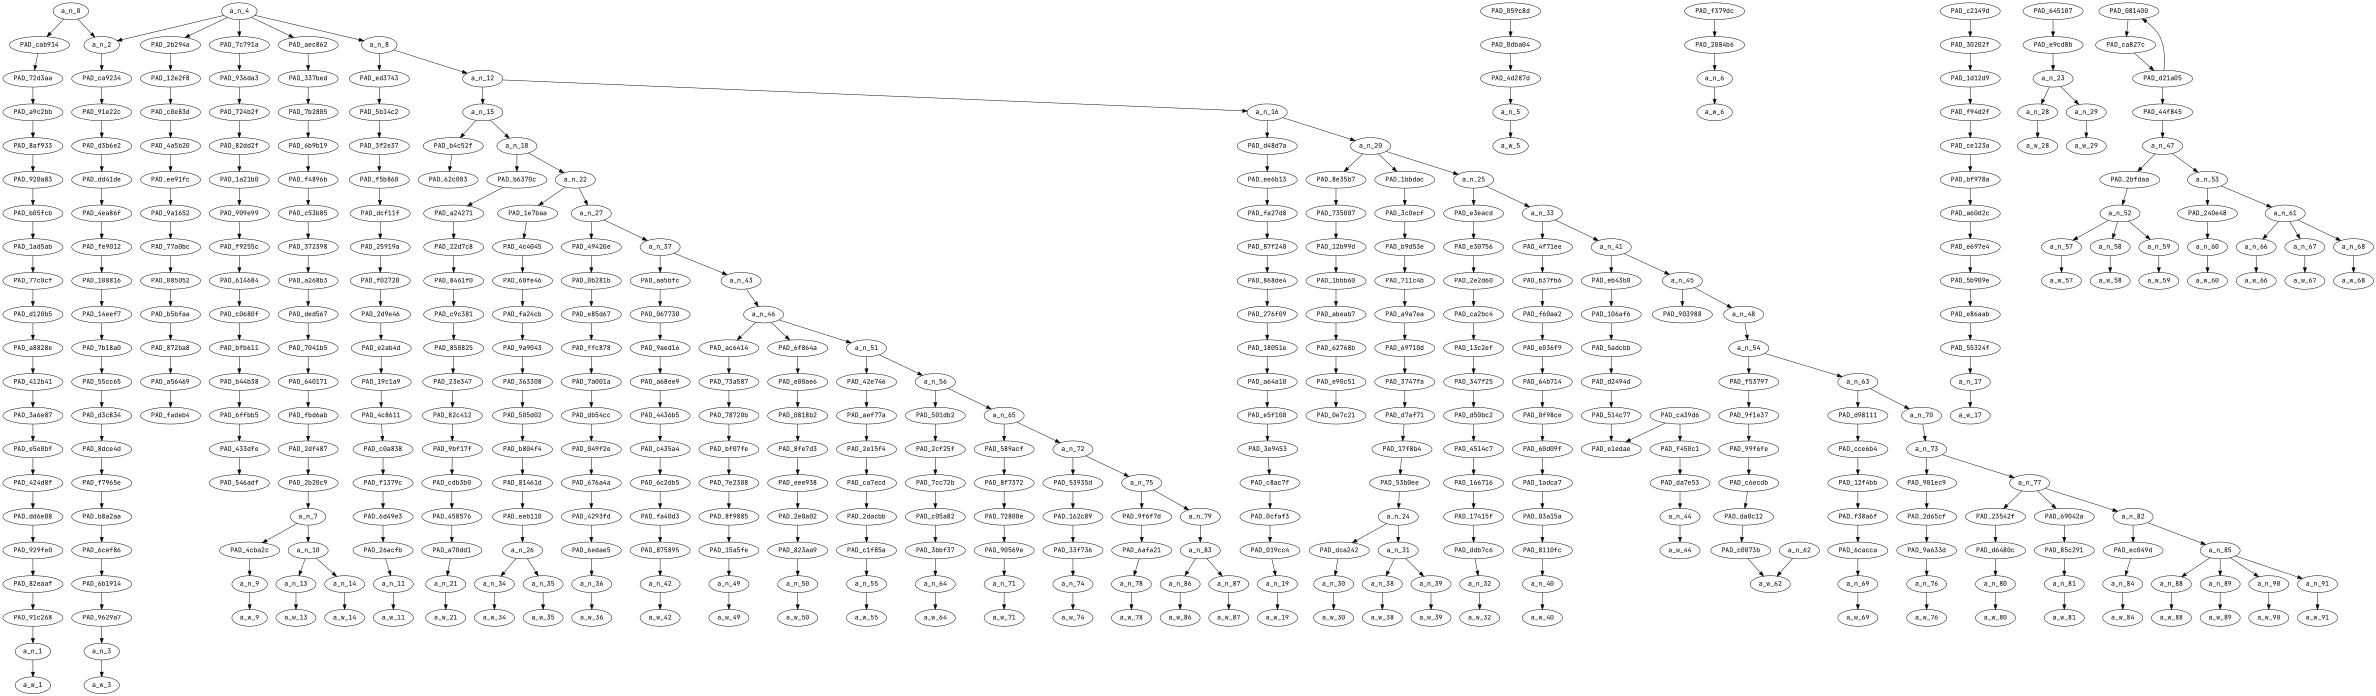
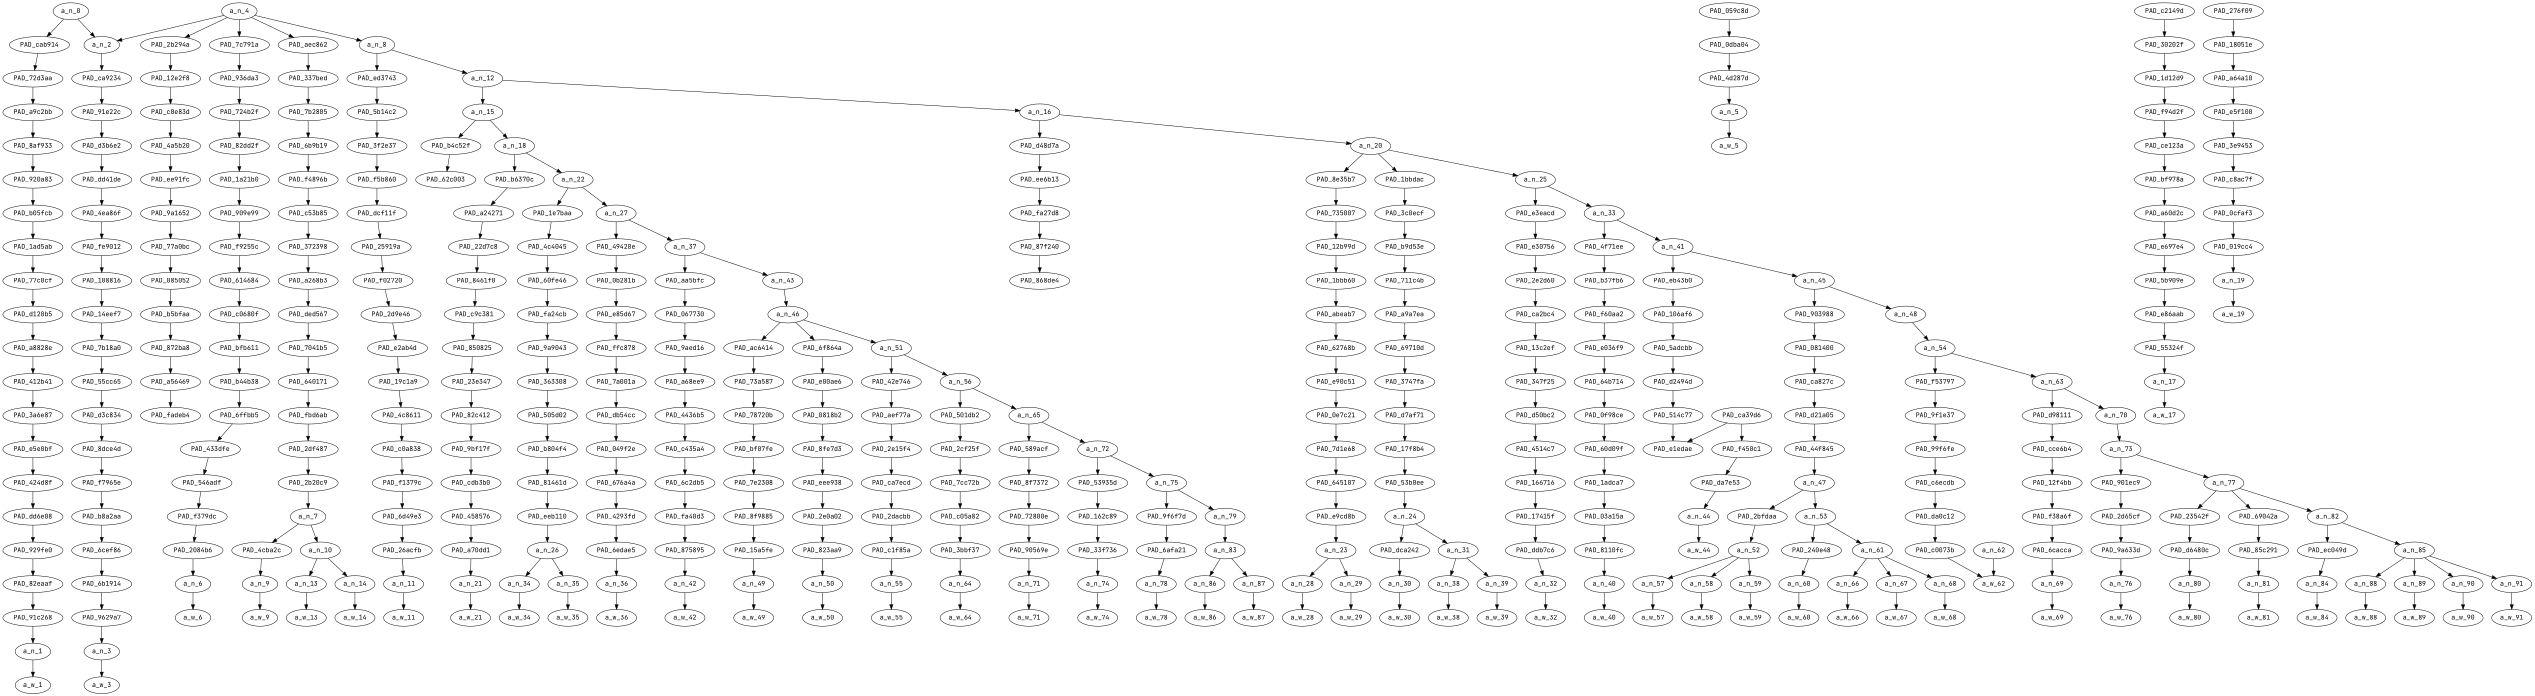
edge "PAD_d21a05" -> "PAD_081400": now "PAD_903988" -> "PAD_081400"
edge "PAD_868de4" -> "PAD_276f09": removed
node "PAD_7d1e68": added
edge "PAD_546adf" -> "PAD_f379dc": added
